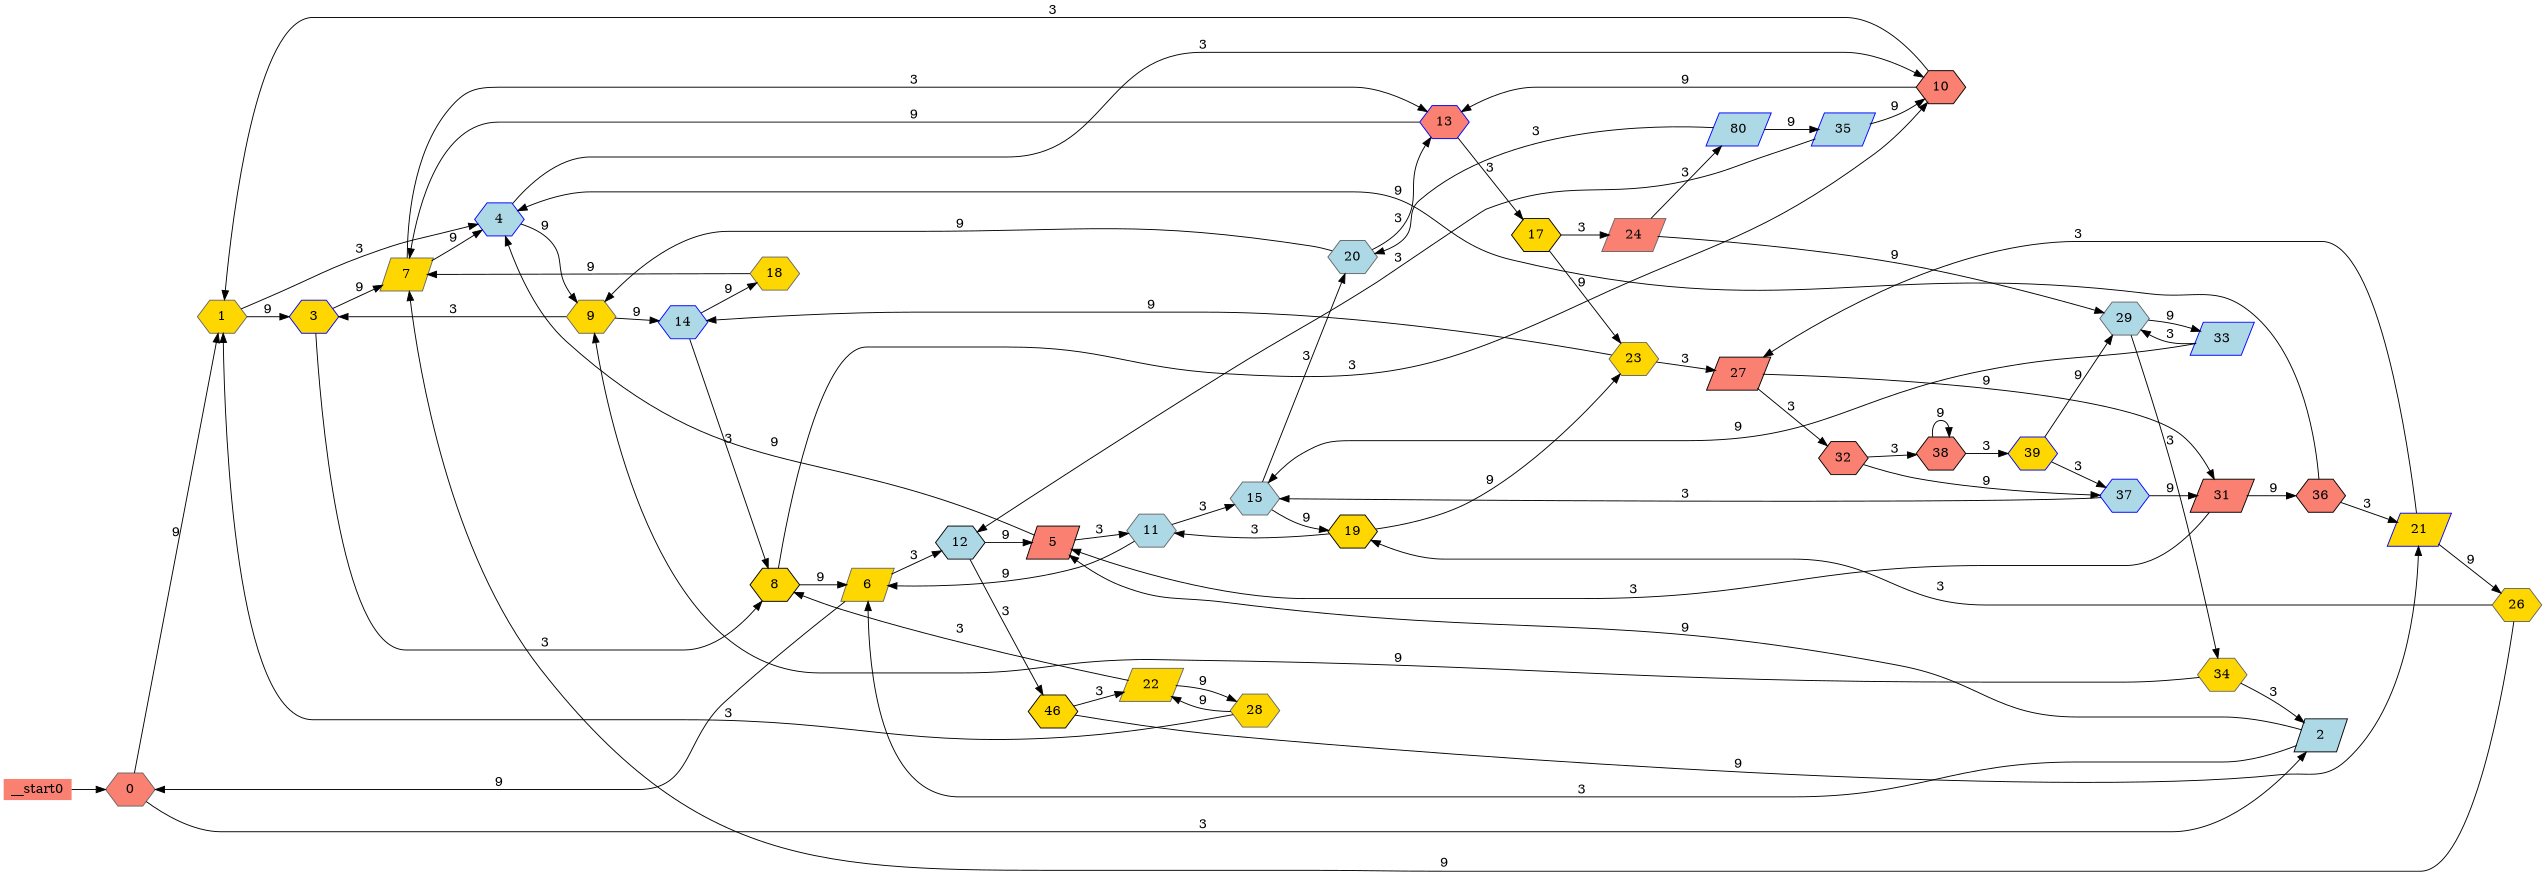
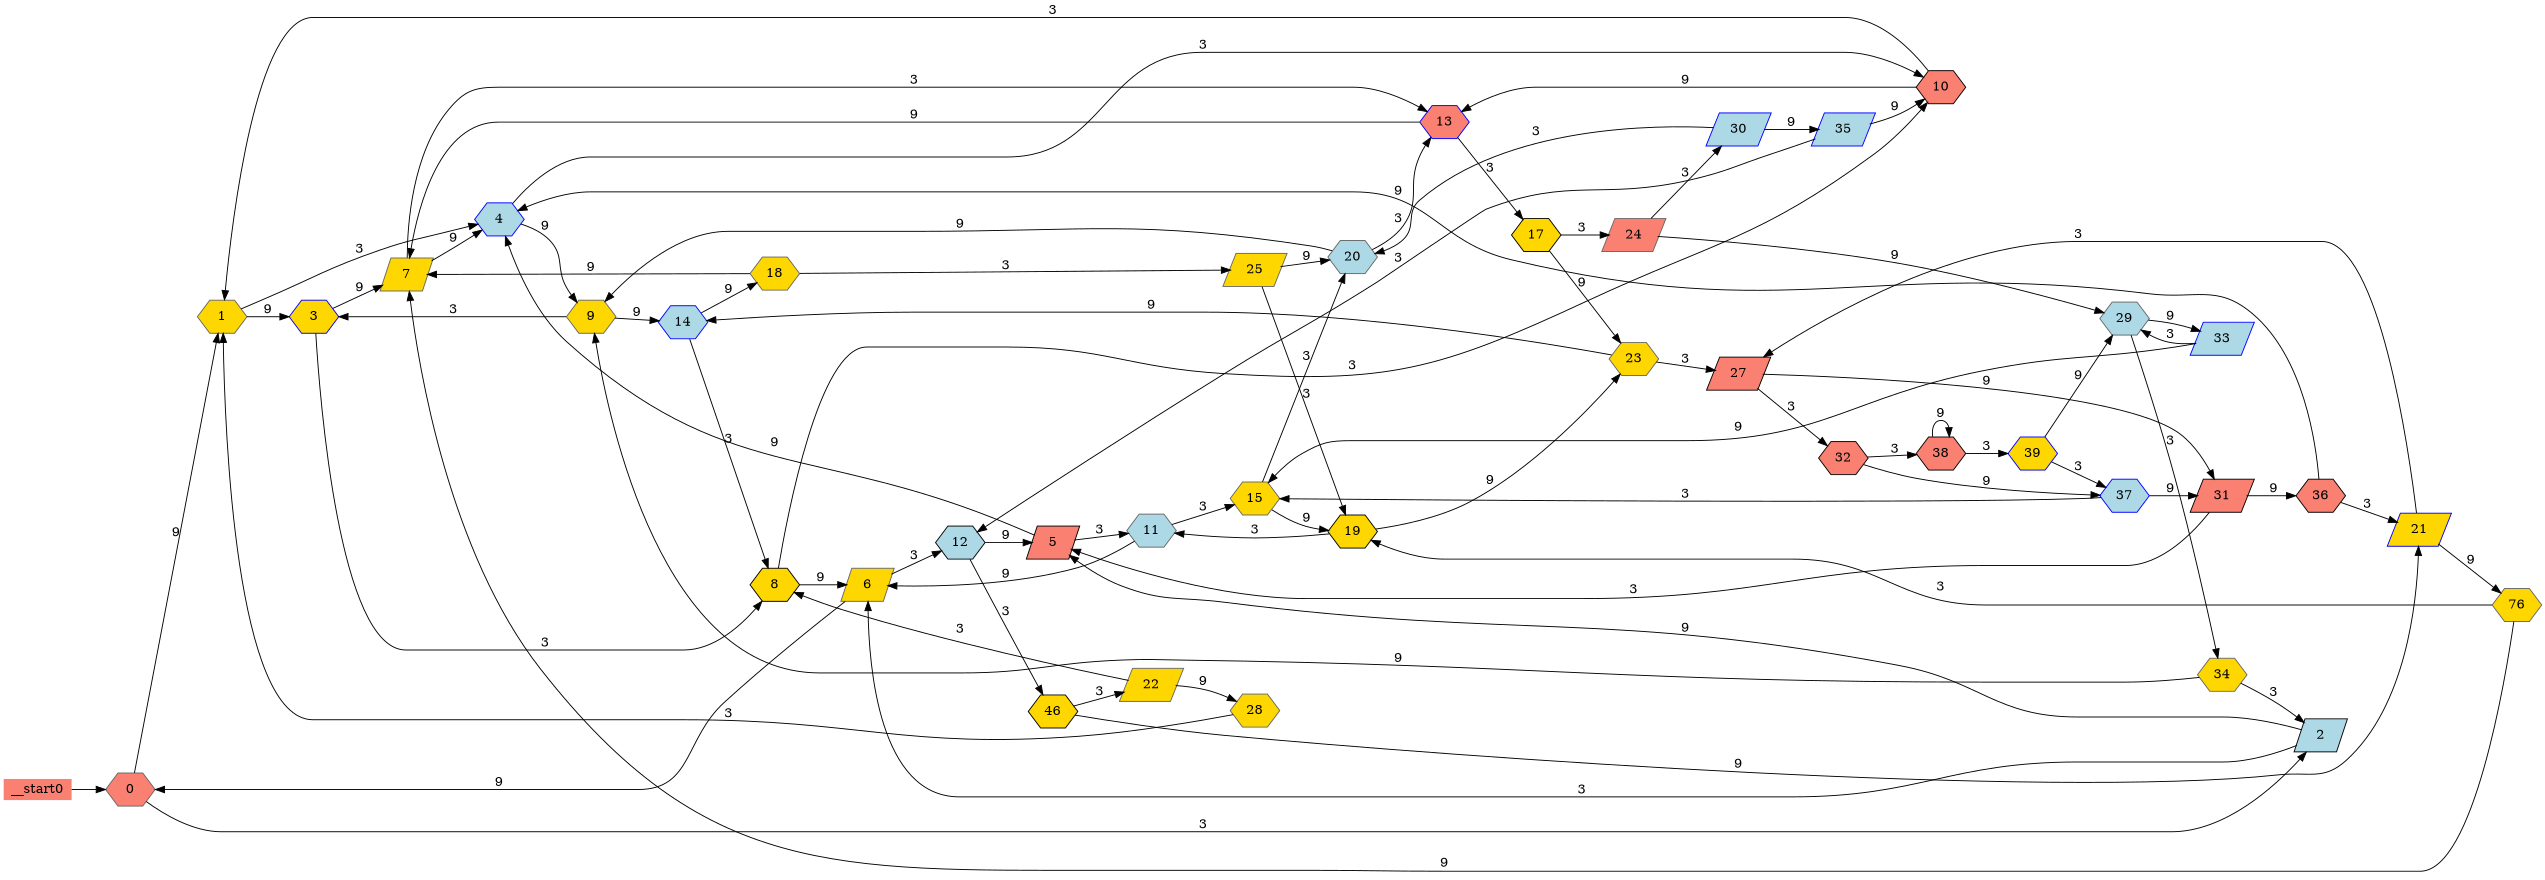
node "80": label "80" -> "30"
node "25": added
node "15": fillcolor lightblue -> gold
node "26": label "26" -> "76"
edge "28" -> "22": removed, label "9"
